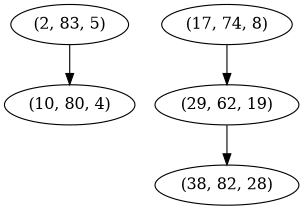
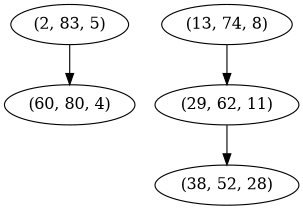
node "(17, 74, 8)": label "(17, 74, 8)" -> "(13, 74, 8)"
node "(10, 80, 4)": label "(10, 80, 4)" -> "(60, 80, 4)"
node "(29, 62, 19)": label "(29, 62, 19)" -> "(29, 62, 11)"
node "(38, 82, 28)": label "(38, 82, 28)" -> "(38, 52, 28)"
